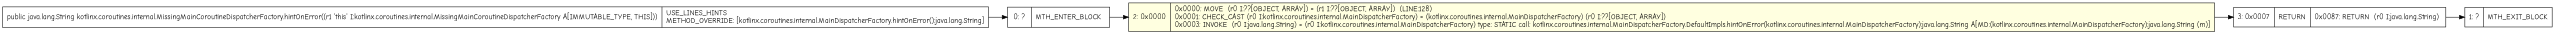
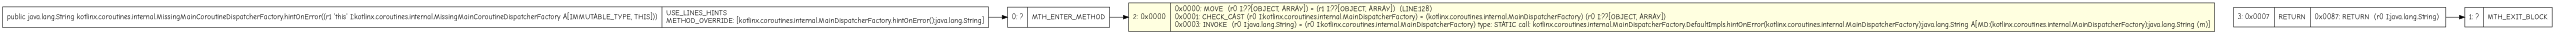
node "0: ?": text "MTH_ENTER_BLOCK" -> "MTH_ENTER_METHOD"
edge "2: 0x0000" -> "3: 0x0007": removed
